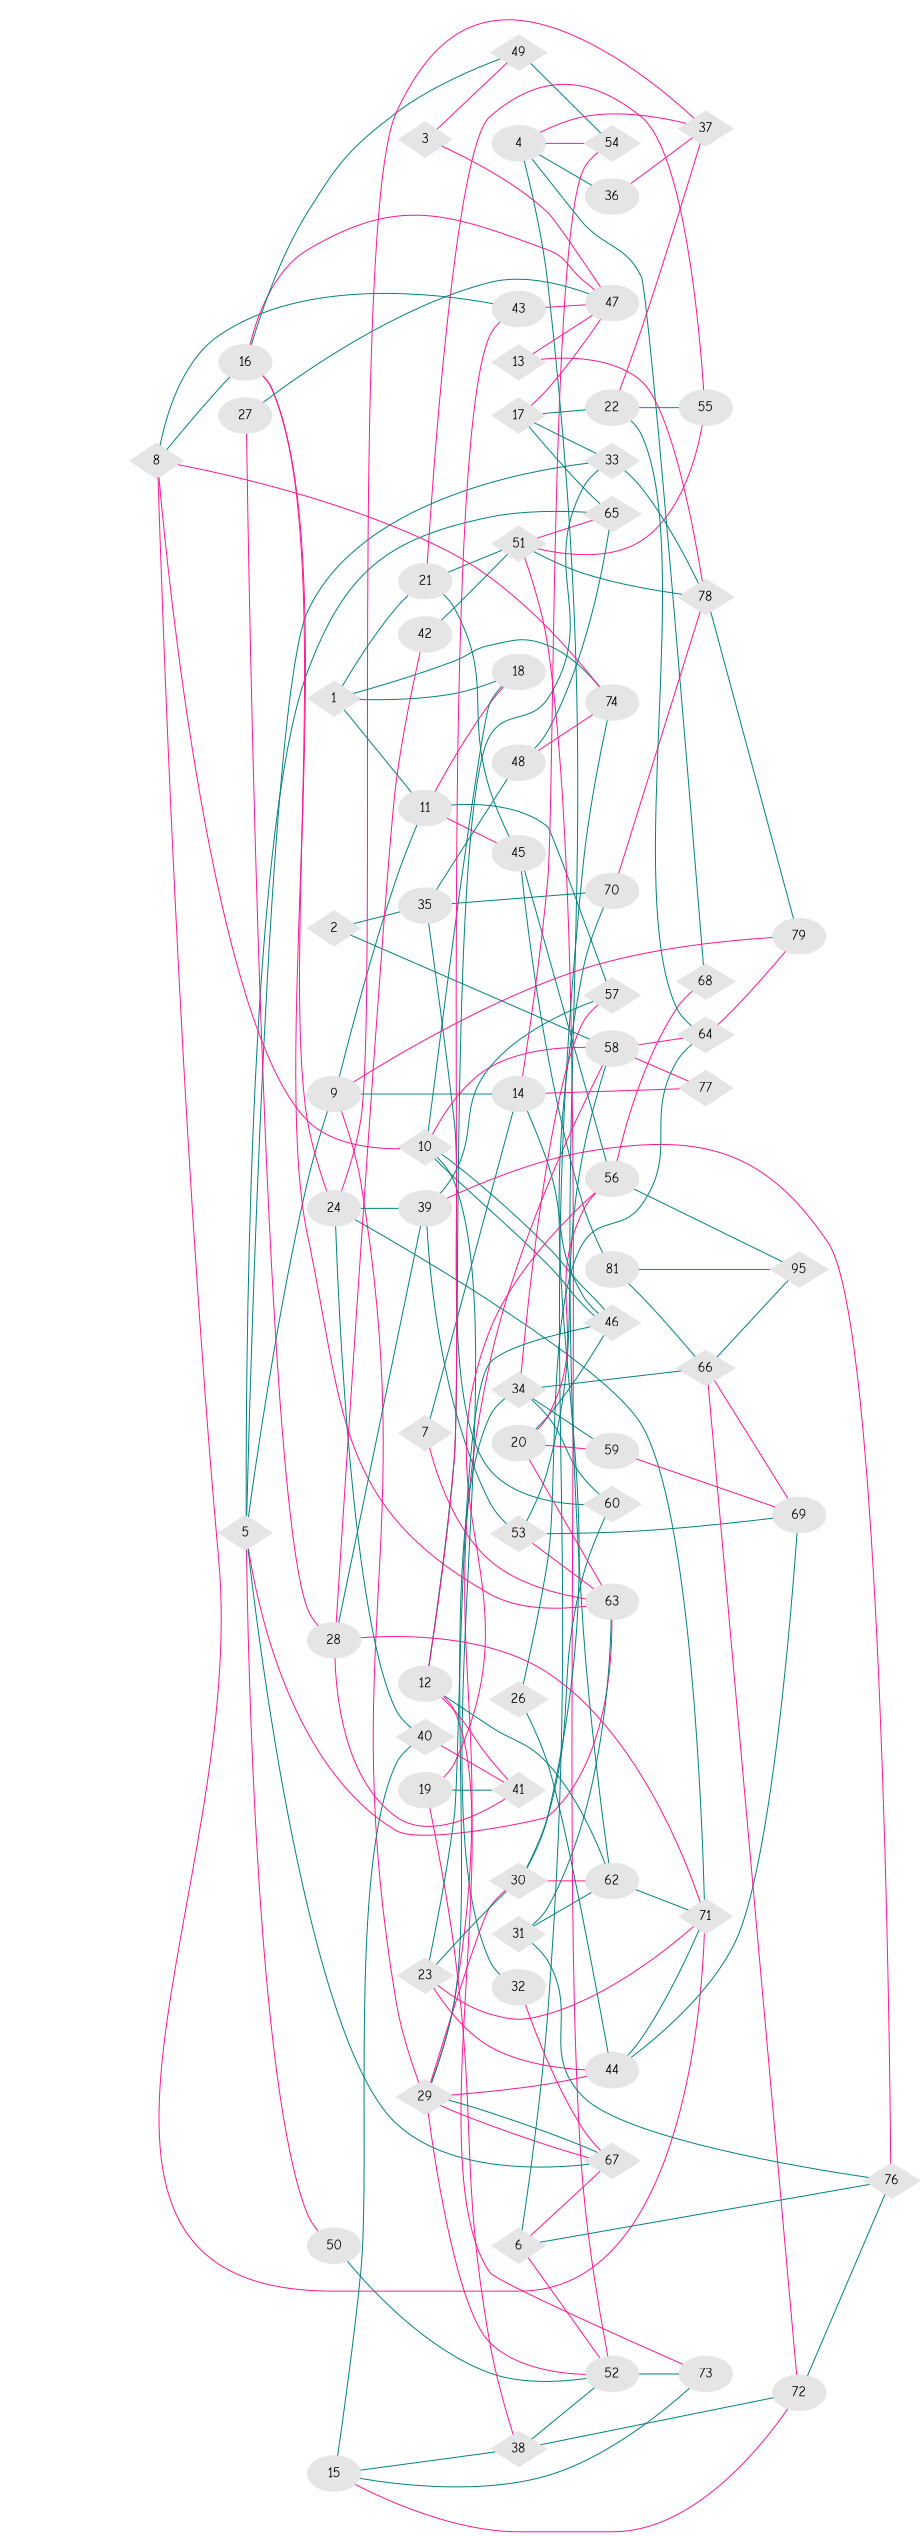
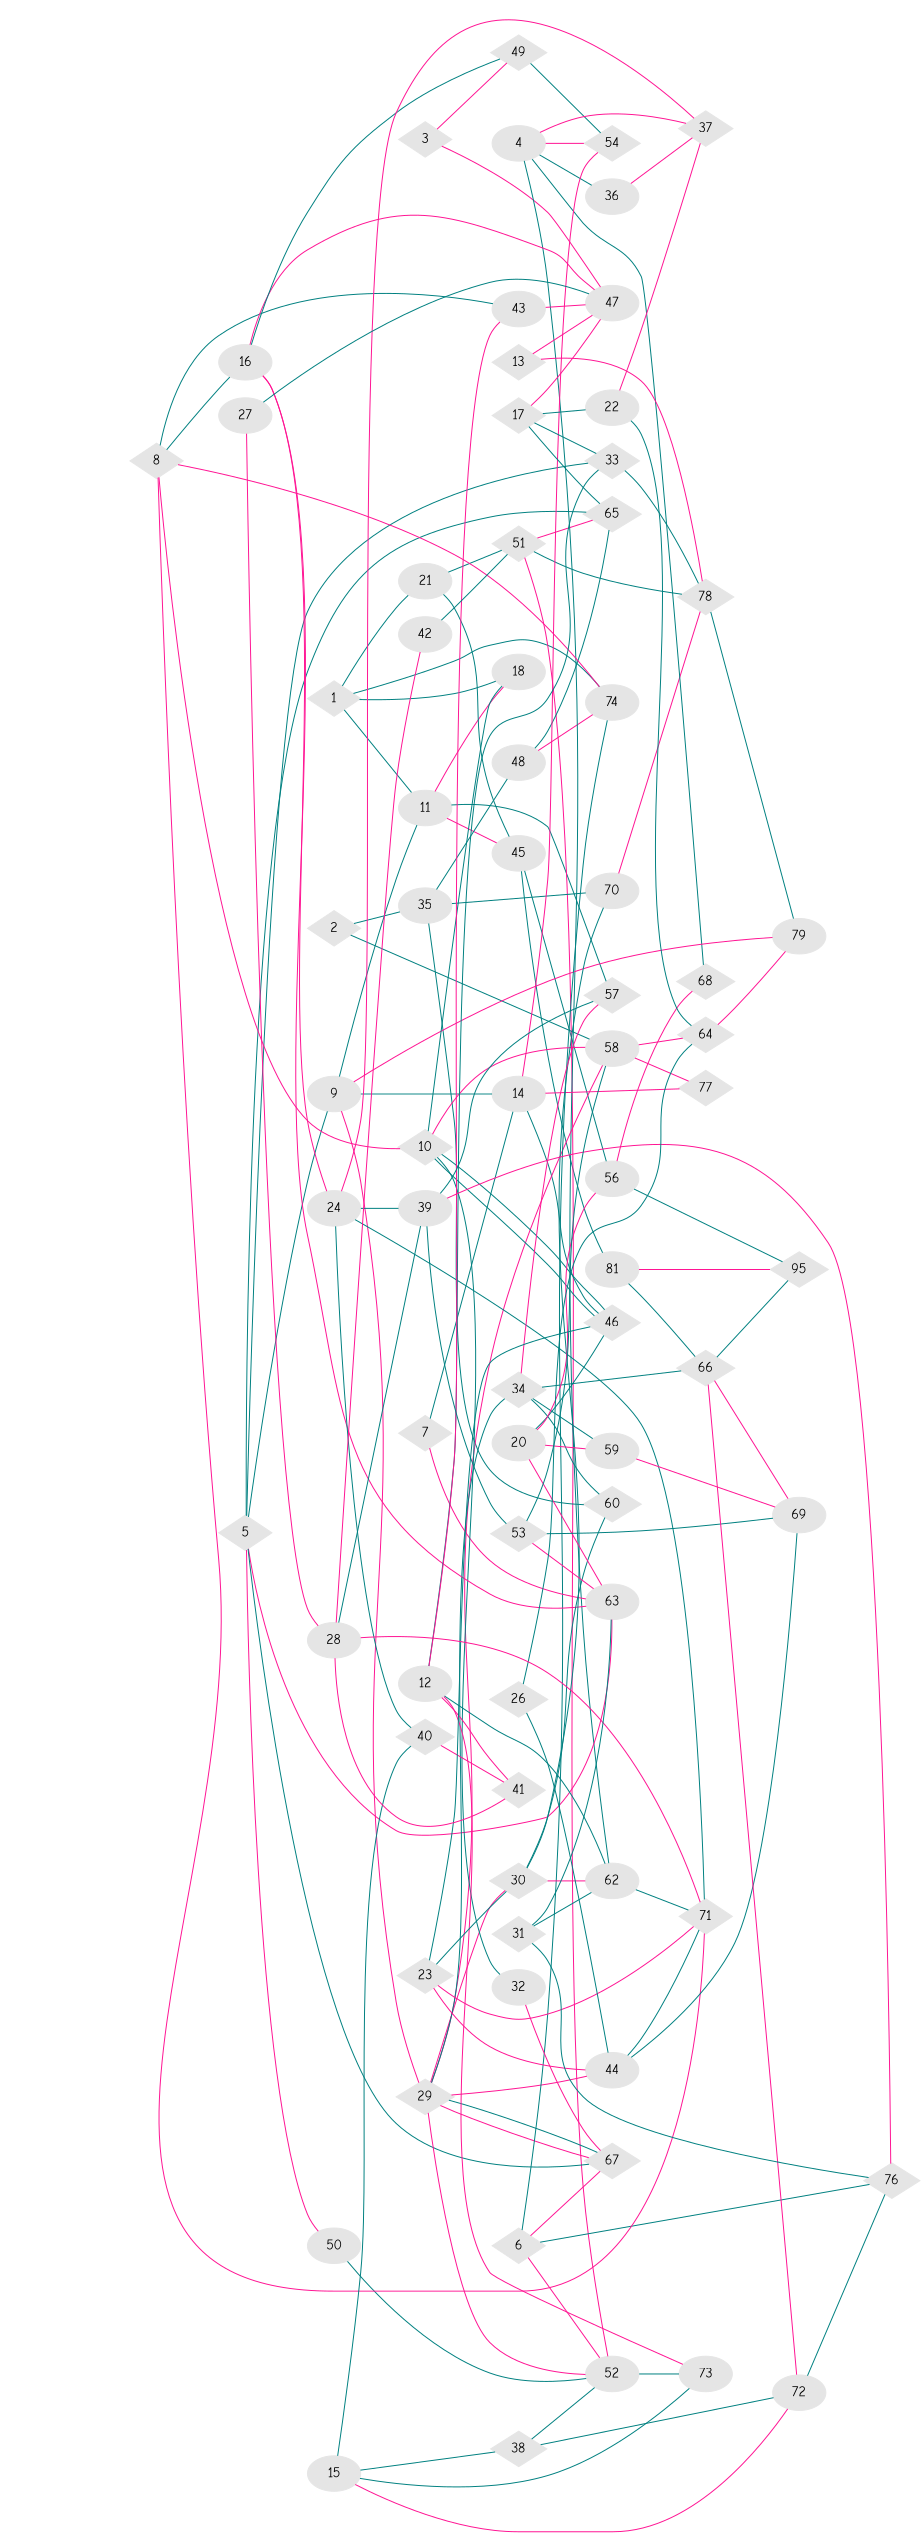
node "55": removed
node "19": removed
